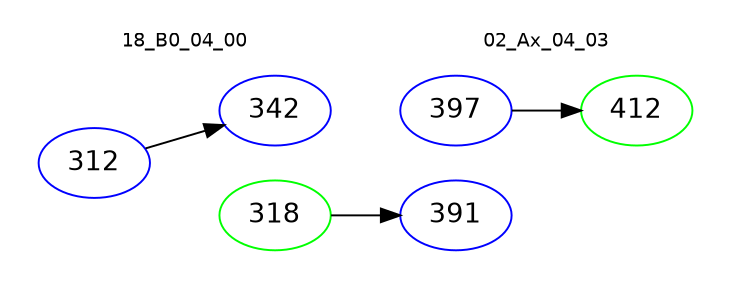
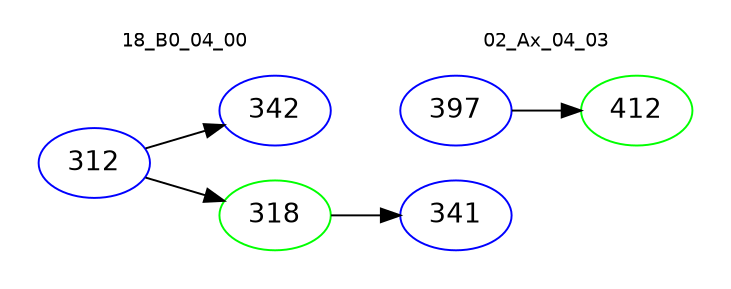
edge "312" -> "318": added
node "391": label "391" -> "341"
